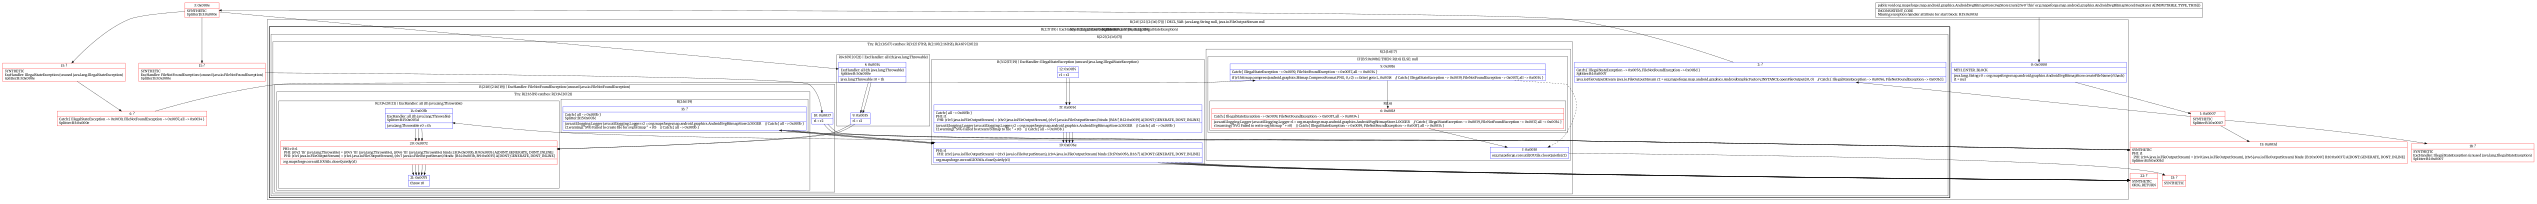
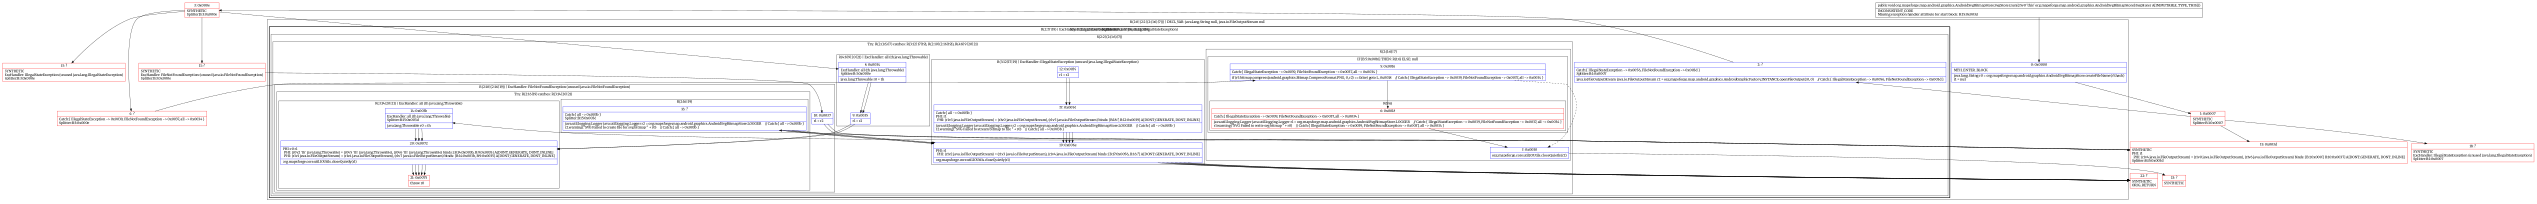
edge "13: ?" -> "4: ?": now "3: 0x000e" -> "4: ?"
cluster "R(1:6)": label "R(1:6)" -> "R(9:6)"
node "20: 0x0072": color red -> blue
node "21: 0x0075": color blue -> red
